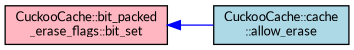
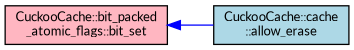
node "CuckooCache::bit_packed _erase_flags::bit_set": label "CuckooCache::bit_packed _erase_flags::bit_set" -> "CuckooCache::bit_packed _atomic_flags::bit_set"
